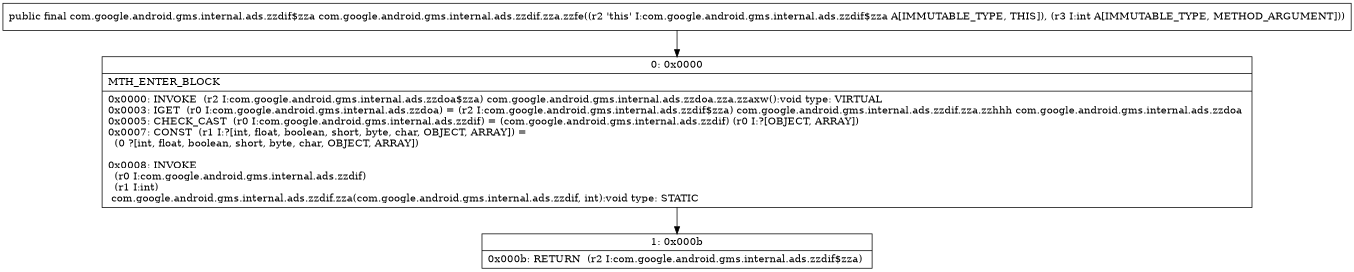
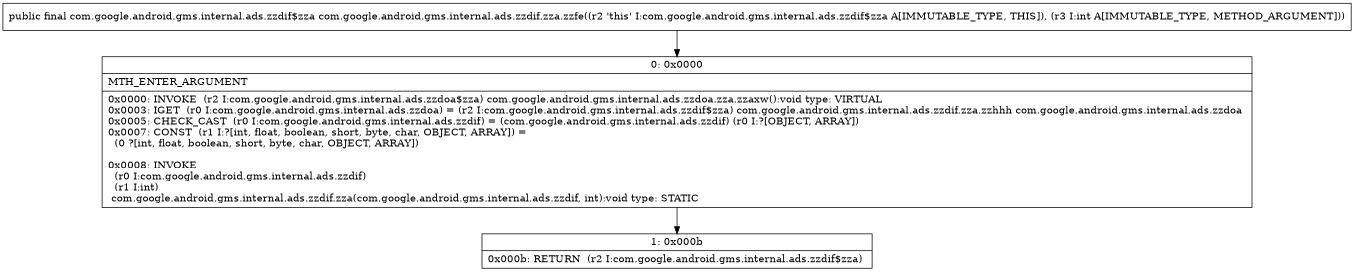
node "0: 0x0000": text "MTH_ENTER_BLOCK" -> "MTH_ENTER_ARGUMENT"
